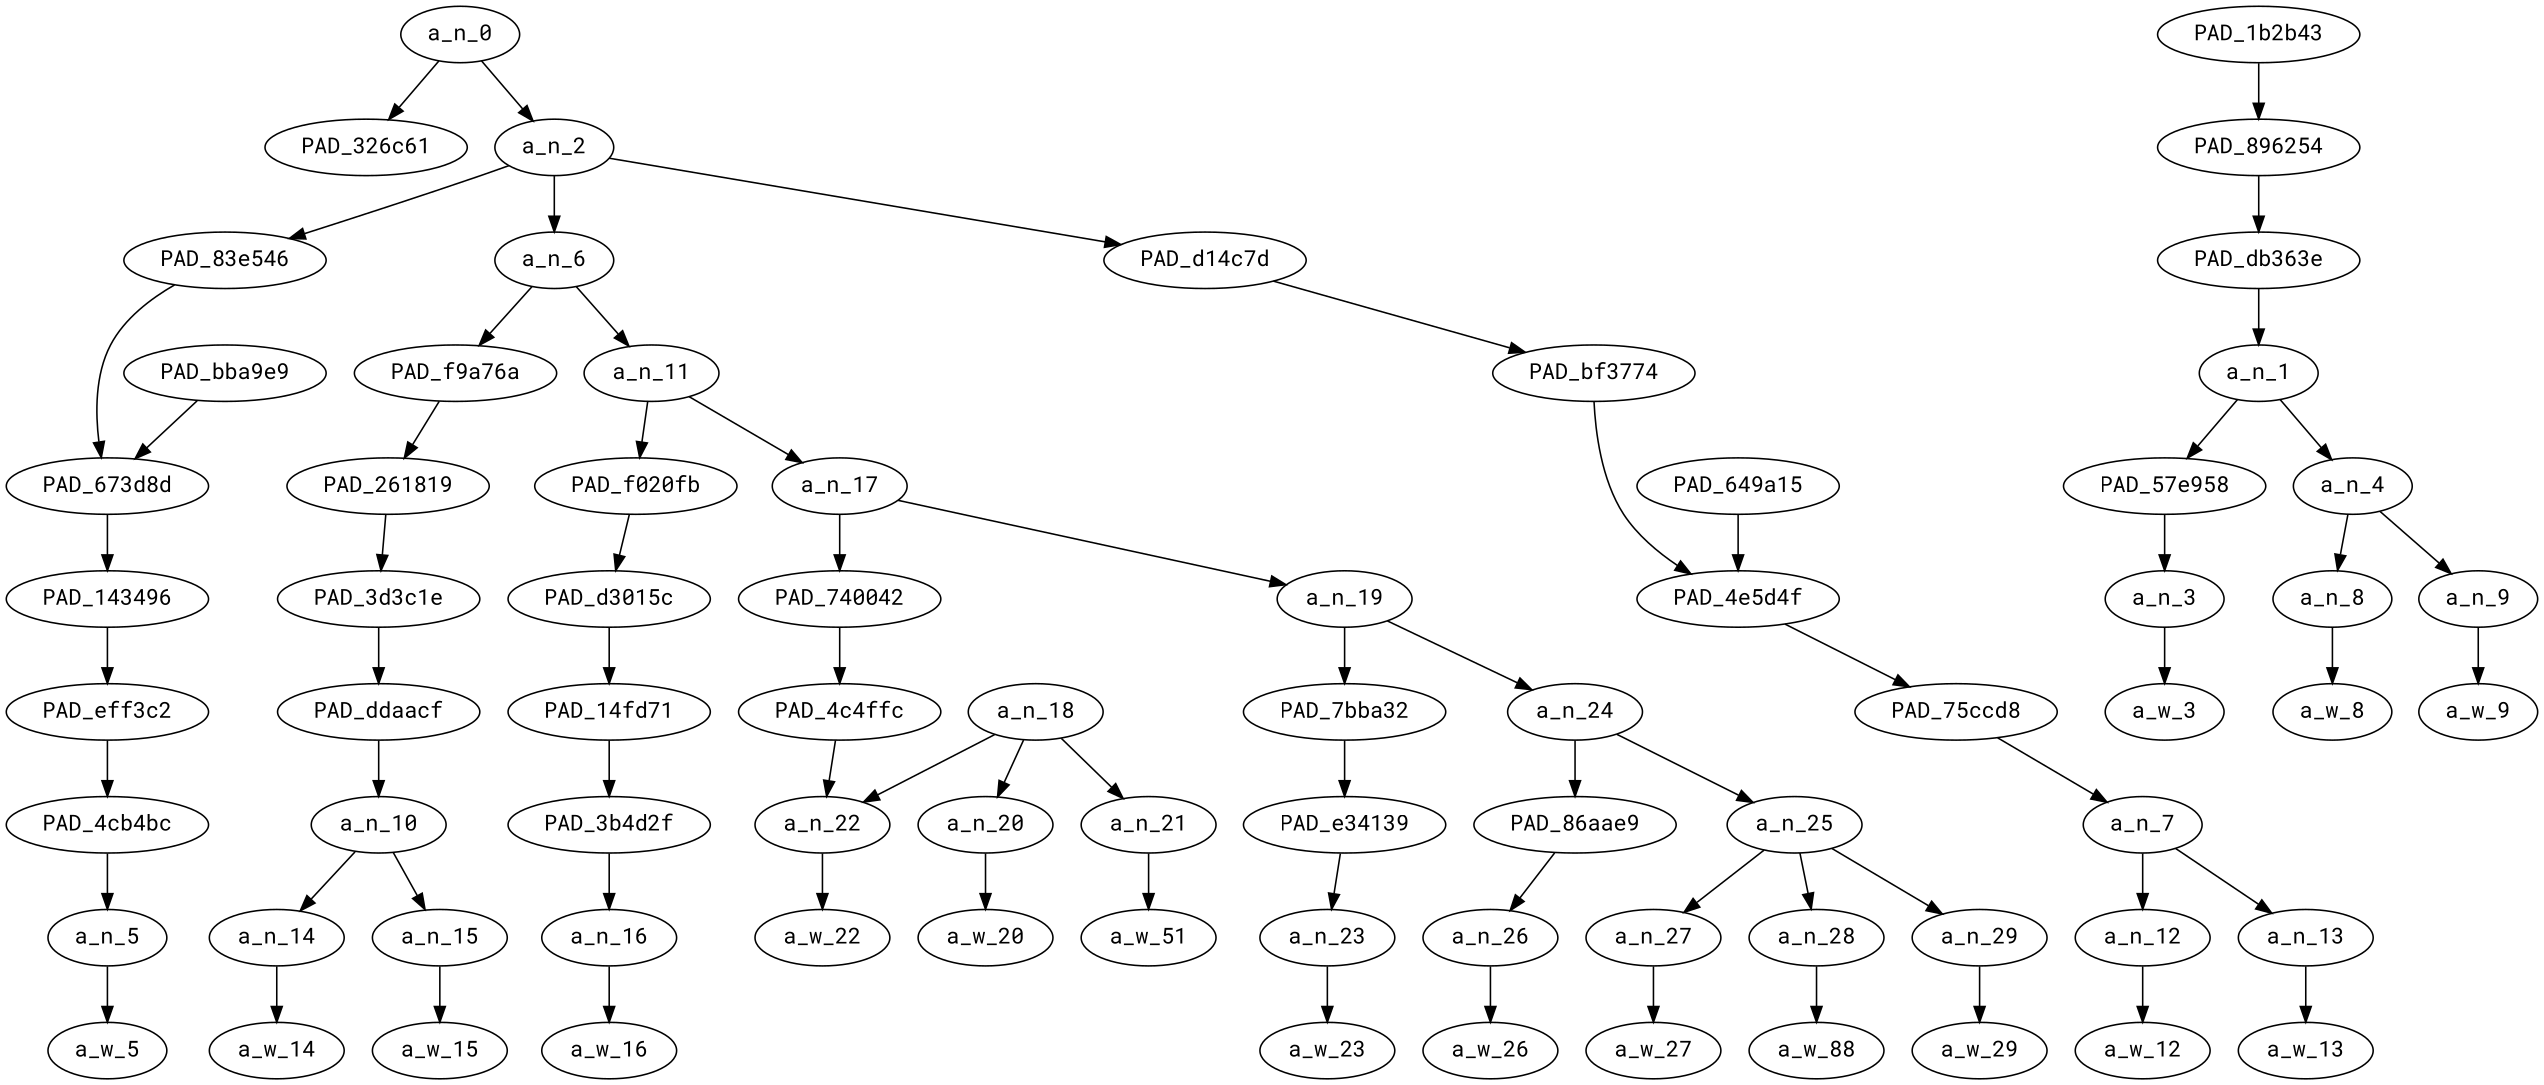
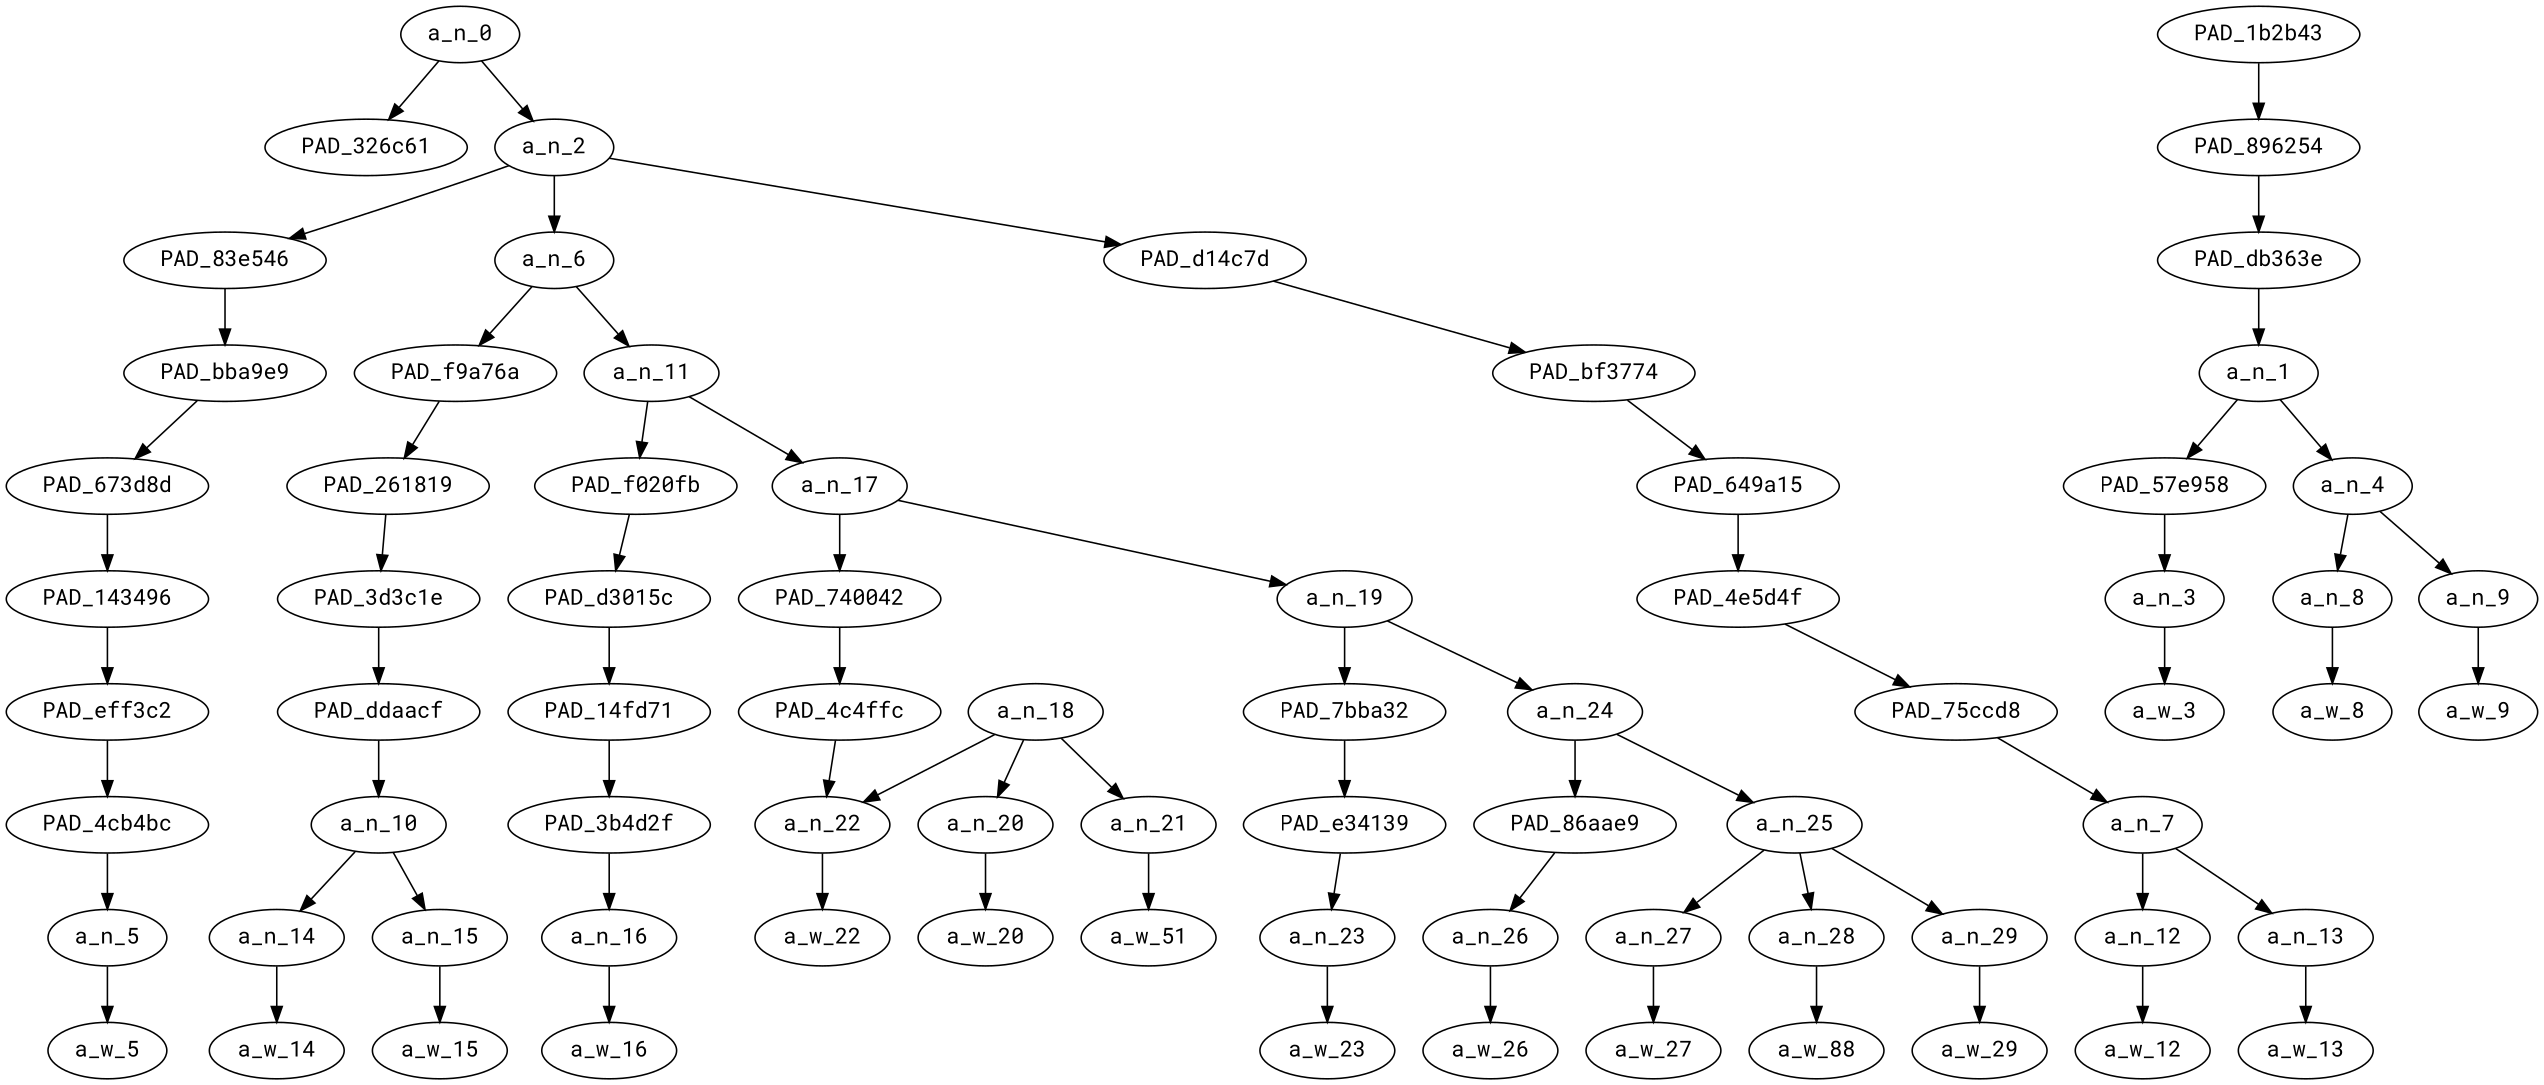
edge "PAD_83e546" -> "PAD_673d8d": now "PAD_83e546" -> "PAD_bba9e9"
edge "PAD_bf3774" -> "PAD_4e5d4f": now "PAD_bf3774" -> "PAD_649a15"
